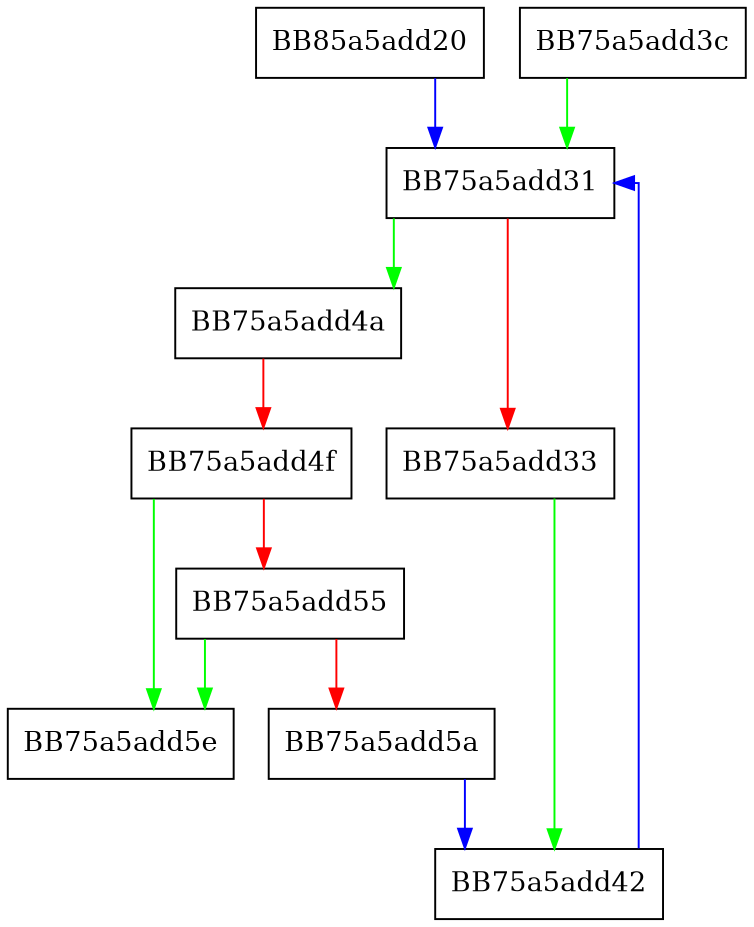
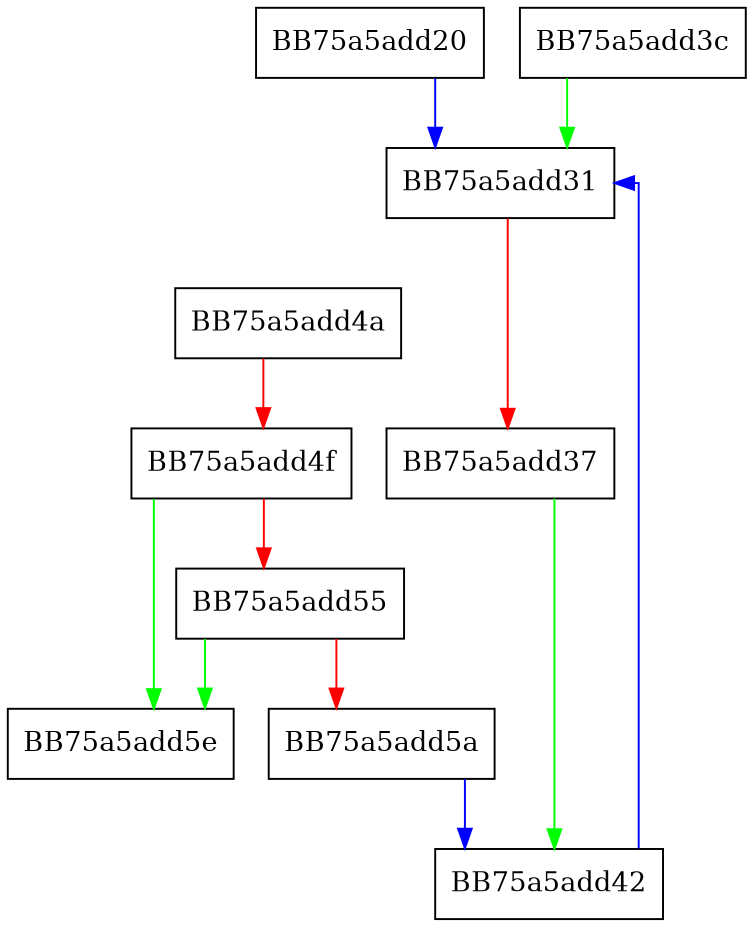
node "BB85a5add20": label "BB85a5add20" -> "BB75a5add20"
edge "BB75a5add31" -> "BB75a5add4a": removed
node "BB75a5add33": label "BB75a5add33" -> "BB75a5add37"
